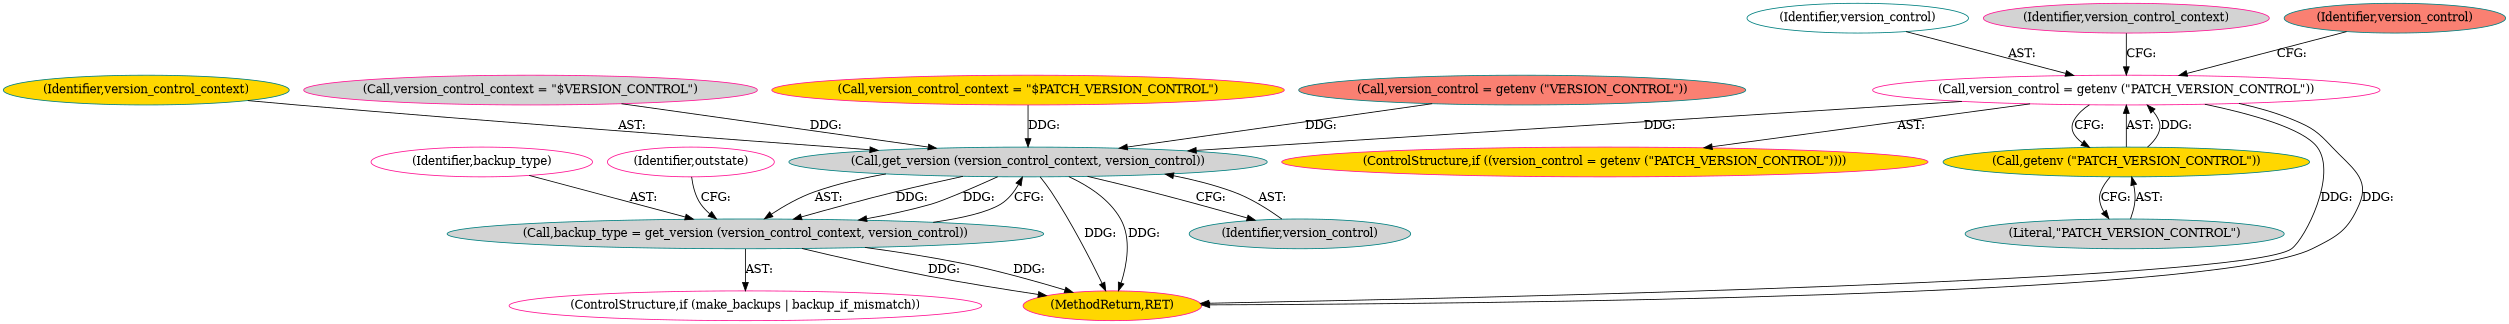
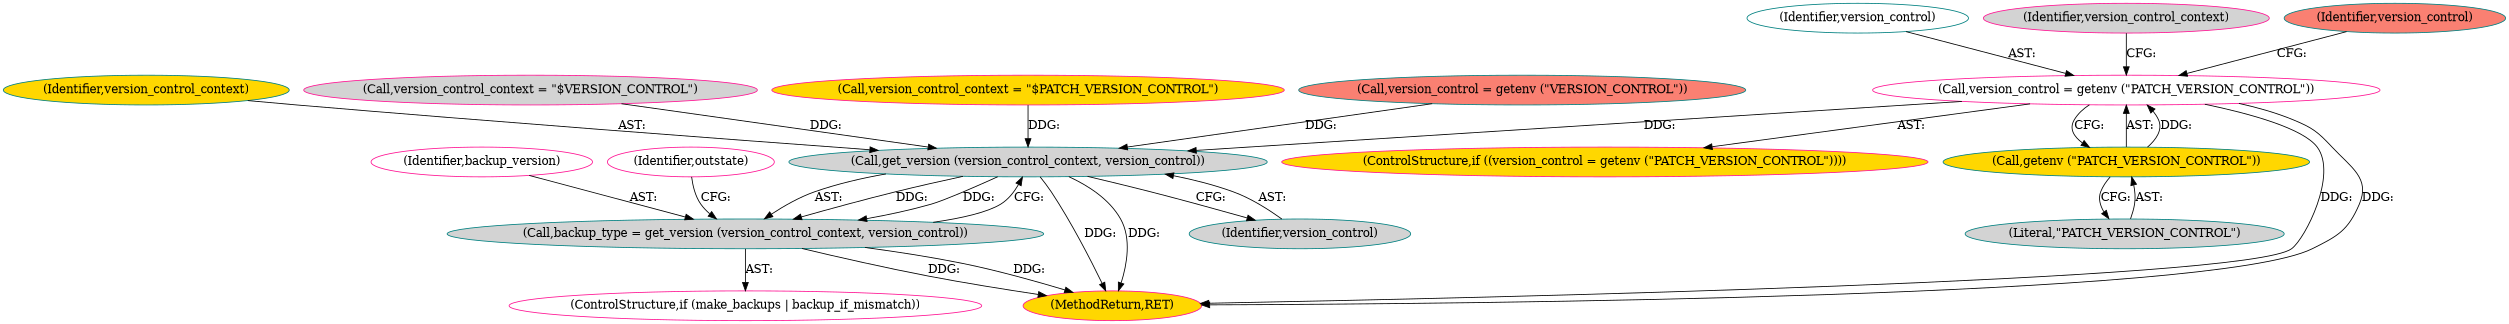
node "(Identifier,backup_type)": label "(Identifier,backup_type)" -> "(Identifier,backup_version)"
